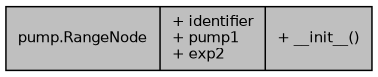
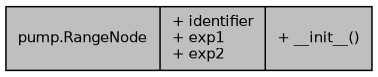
node "pump.RangeNode": text "+ pump1" -> "+ exp1"
